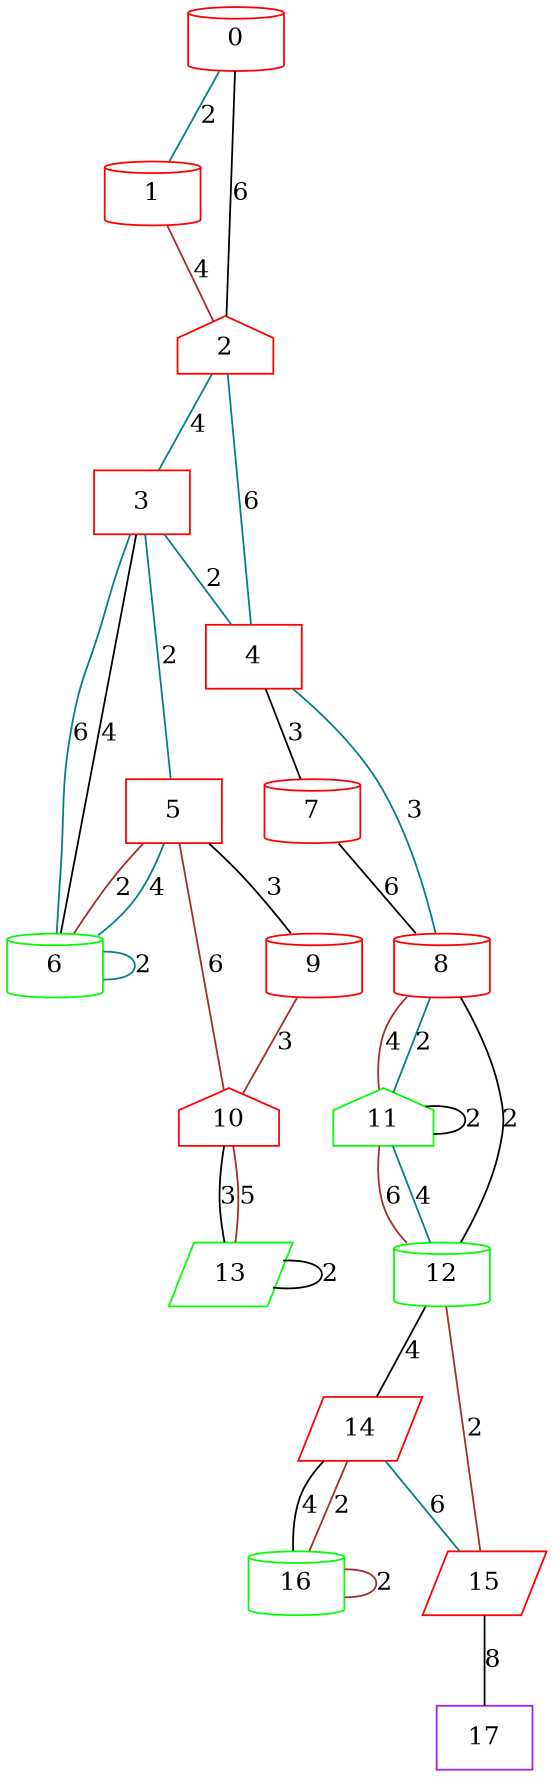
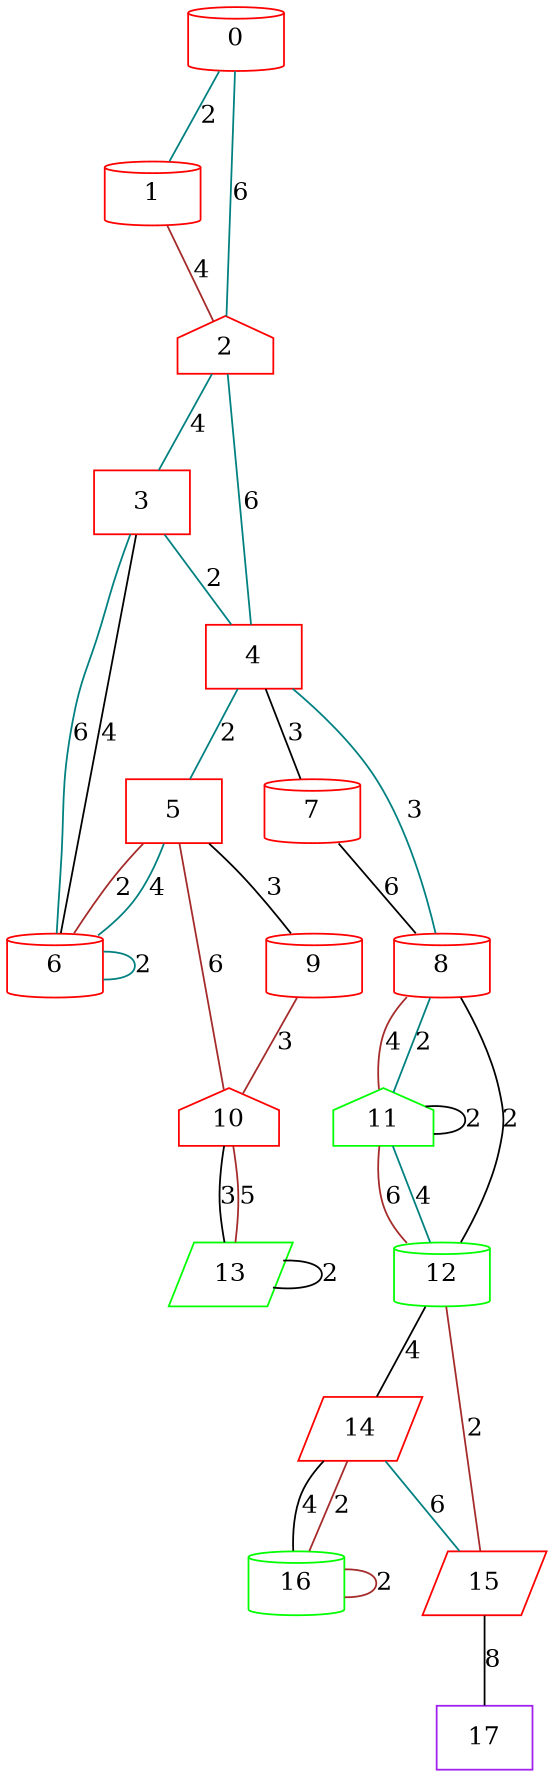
edge "0" -- "2": color black -> teal
edge "3" -- "5": now "4" -- "5"
node "6": color green -> red
